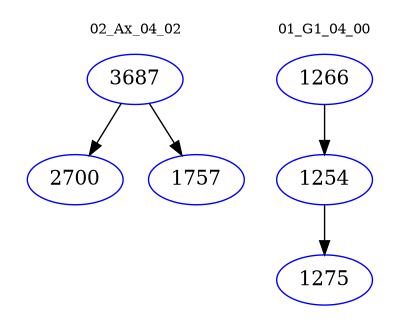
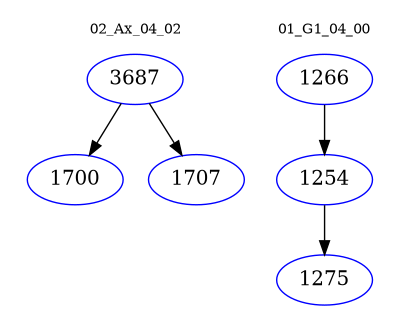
node "2700": label "2700" -> "1700"
node "1757": label "1757" -> "1707"
